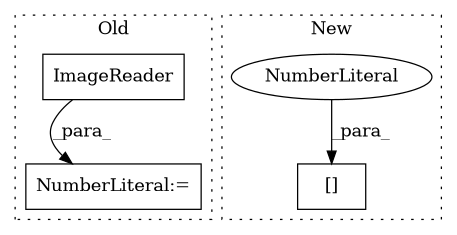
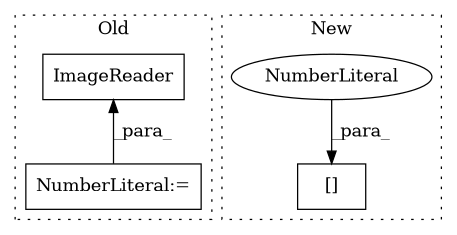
edge "ImageReader" -> "NumberLiteral:=": reversed
